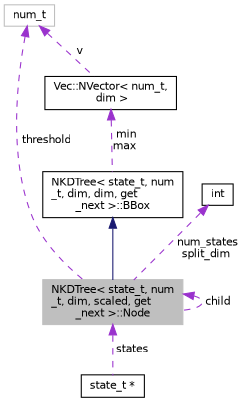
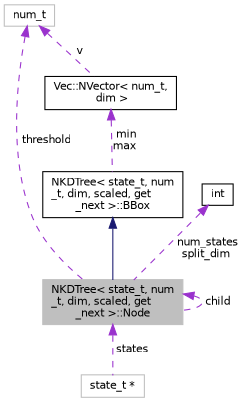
node "NKDTree< state_t, num _t, dim, dim, get _next >::BBox": label "NKDTree< state_t, num _t, dim, dim, get _next >::BBox" -> "NKDTree< state_t, num _t, dim, scaled, get _next >::BBox"
node "state_t *": color black -> grey75
